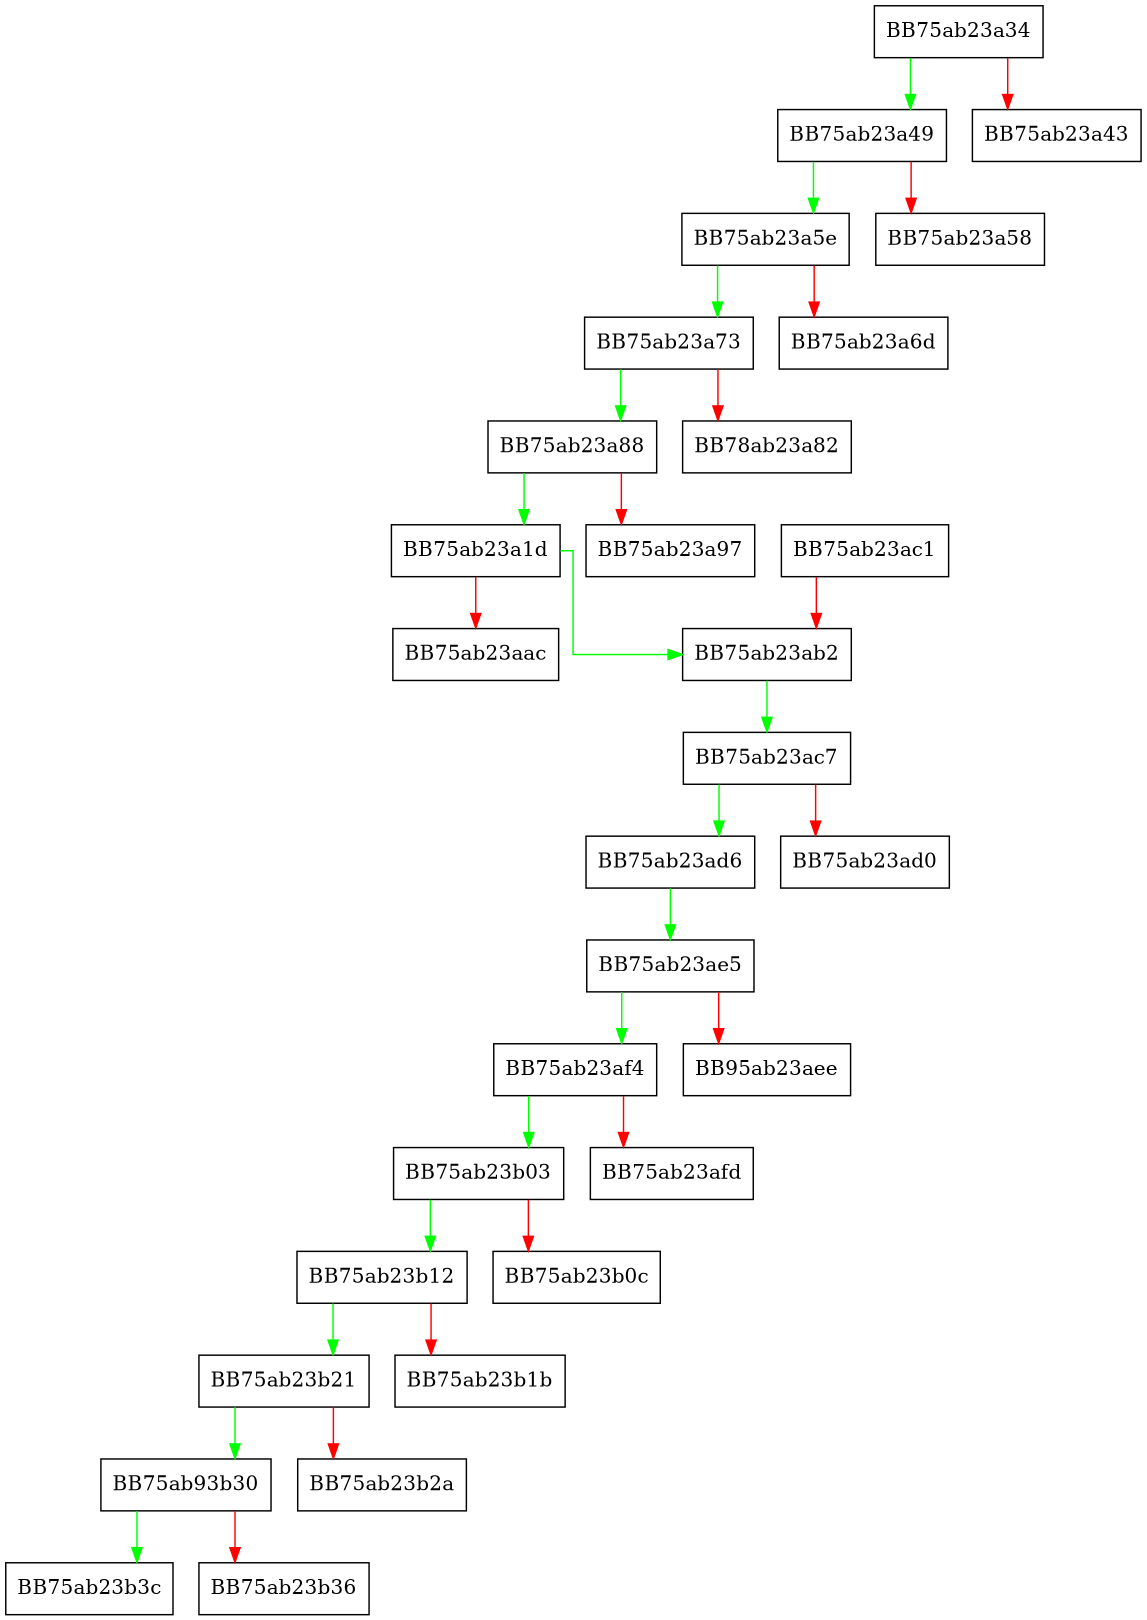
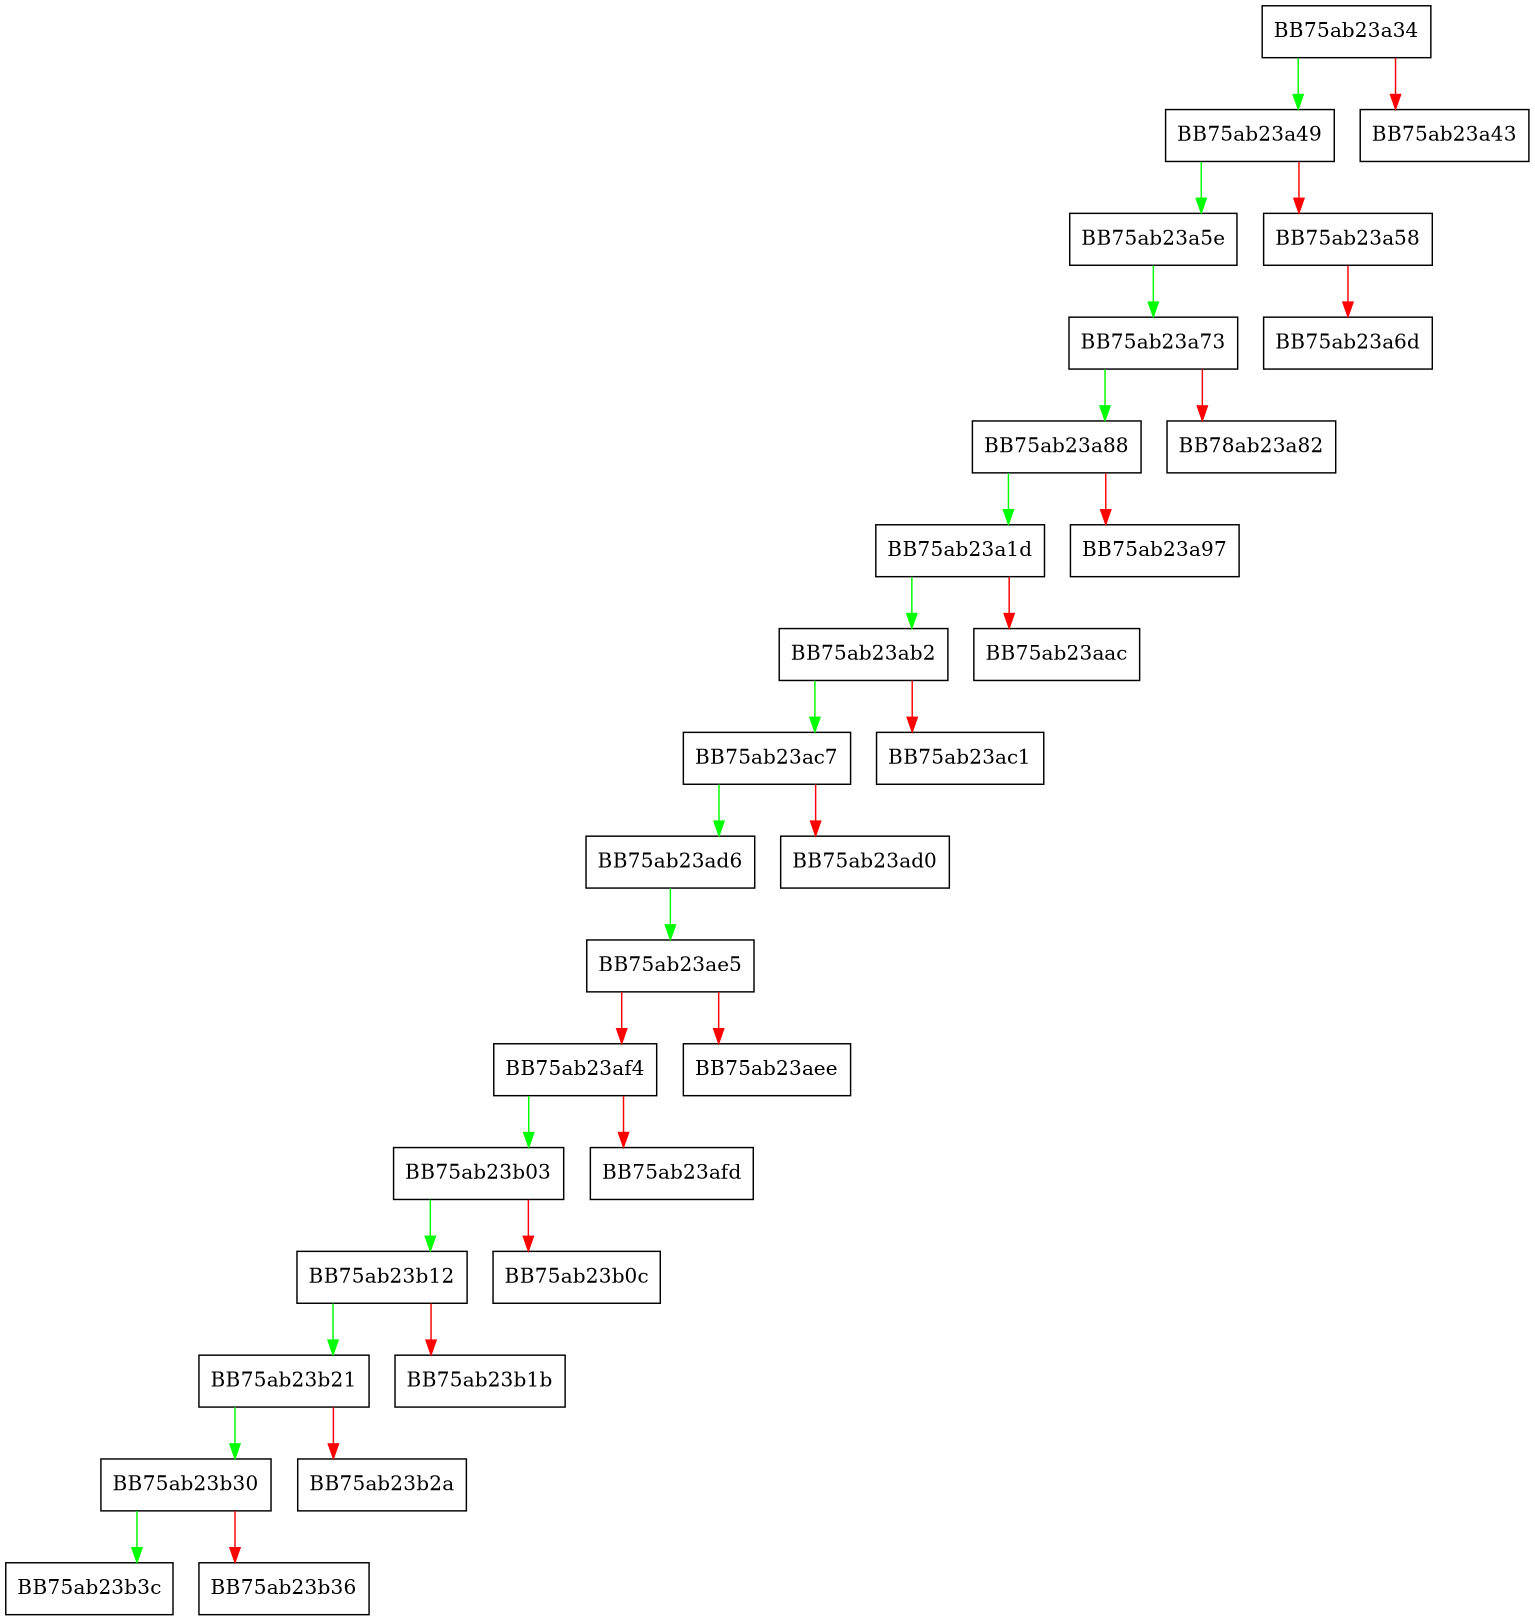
edge "BB75ab23a5e" -> "BB75ab23a6d": now "BB75ab23a58" -> "BB75ab23a6d"
edge "BB75ab23ac1" -> "BB75ab23ab2": reversed
edge "BB75ab23ae5" -> "BB75ab23af4": color green -> red
node "BB95ab23aee": label "BB95ab23aee" -> "BB75ab23aee"
node "BB75ab93b30": label "BB75ab93b30" -> "BB75ab23b30"
